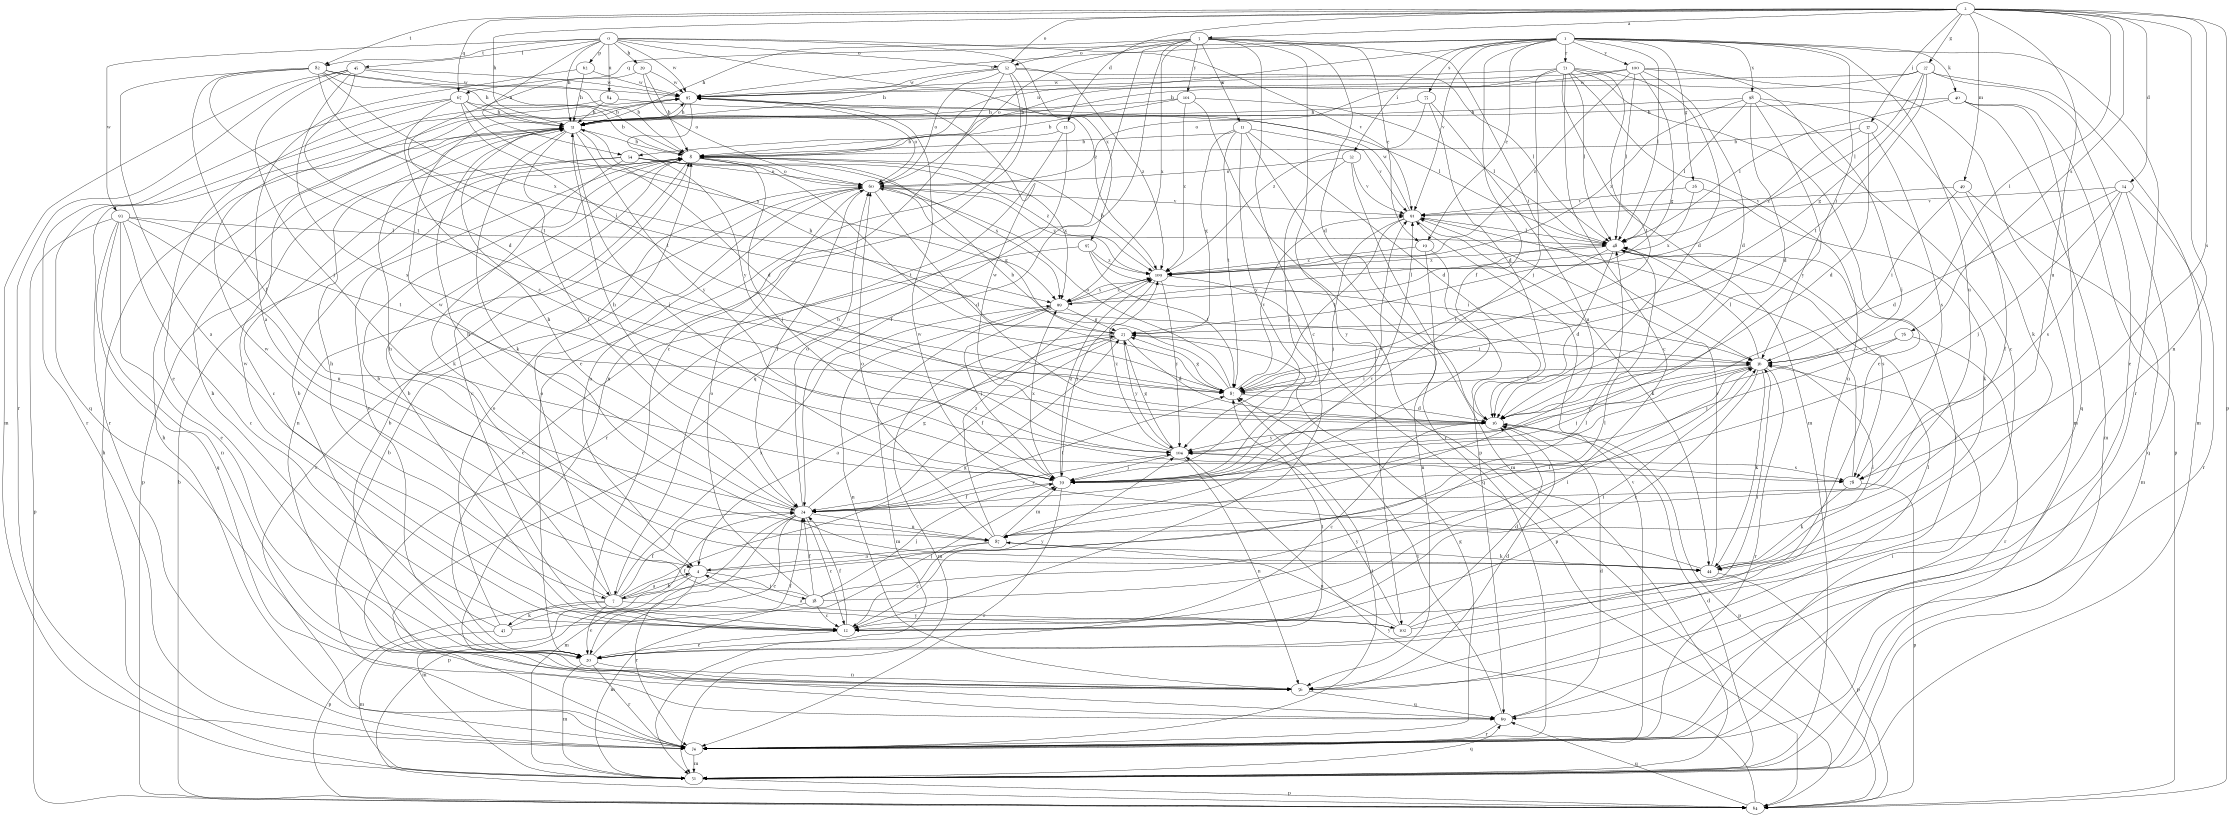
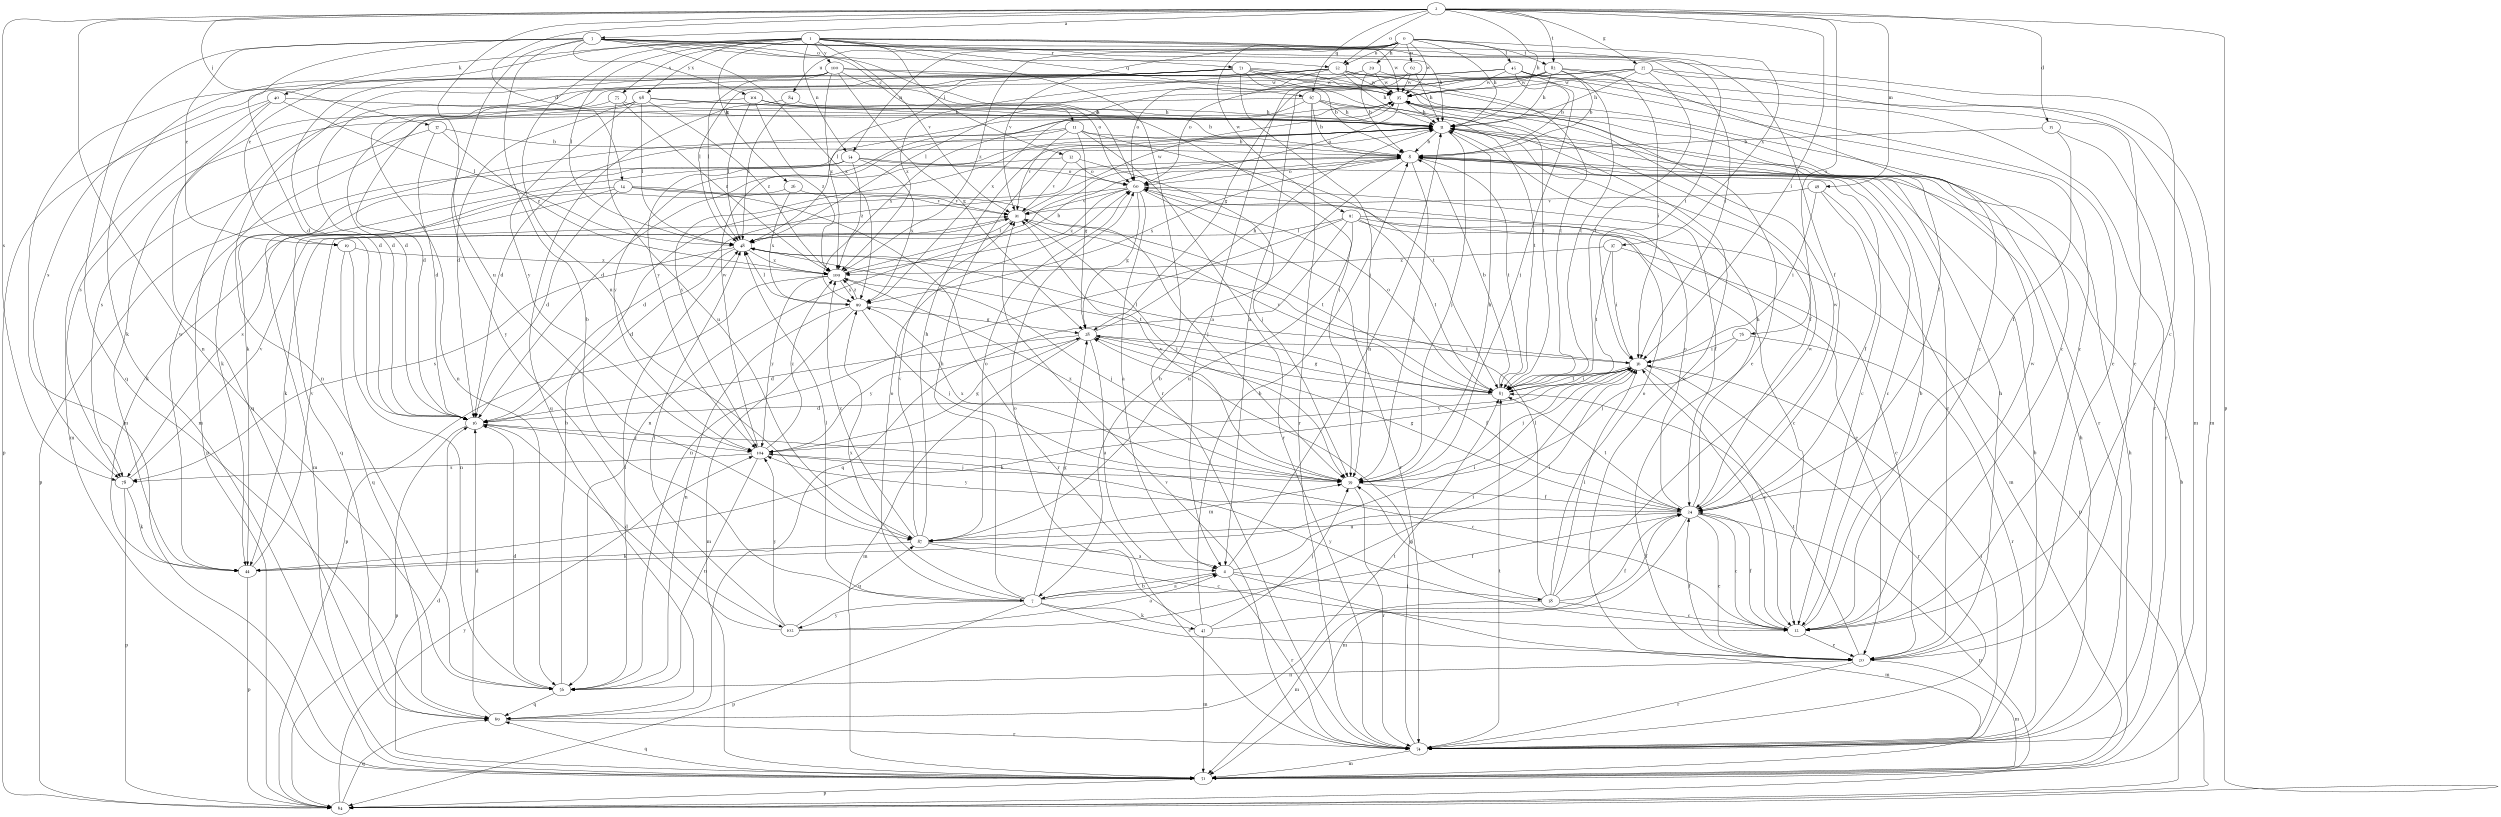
node "23": label "23" -> "28"
edge "82" -> "7": now "82" -> "4"
